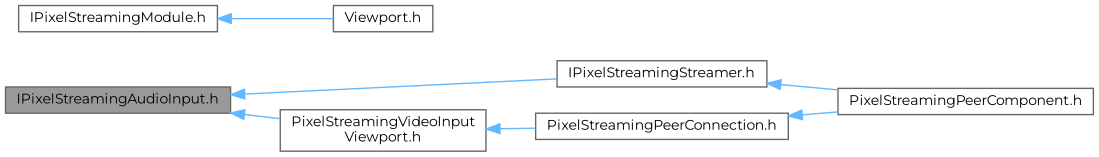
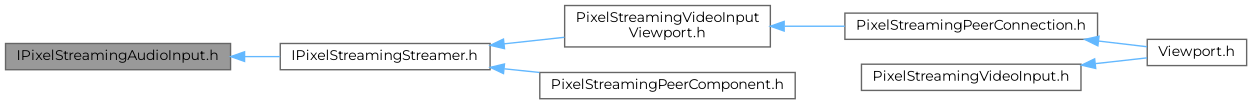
node "IPixelStreamingModule.h": label "IPixelStreamingModule.h" -> "PixelStreamingVideoInput.h"
edge "PixelStreamingPeerComponent.h" -> "PixelStreamingPeerConnection.h": now "Viewport.h" -> "PixelStreamingPeerConnection.h"
edge "PixelStreamingVideoInput Viewport.h" -> "IPixelStreamingAudioInput.h": now "PixelStreamingVideoInput Viewport.h" -> "IPixelStreamingStreamer.h"
